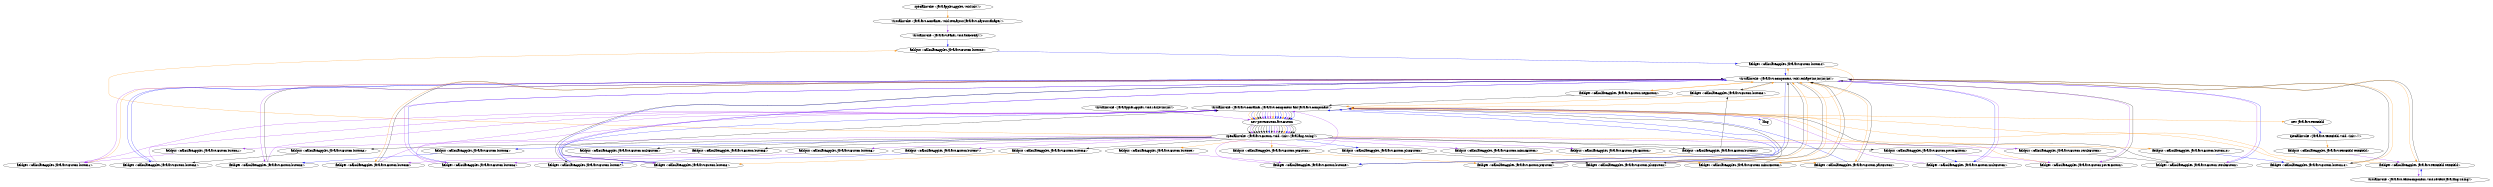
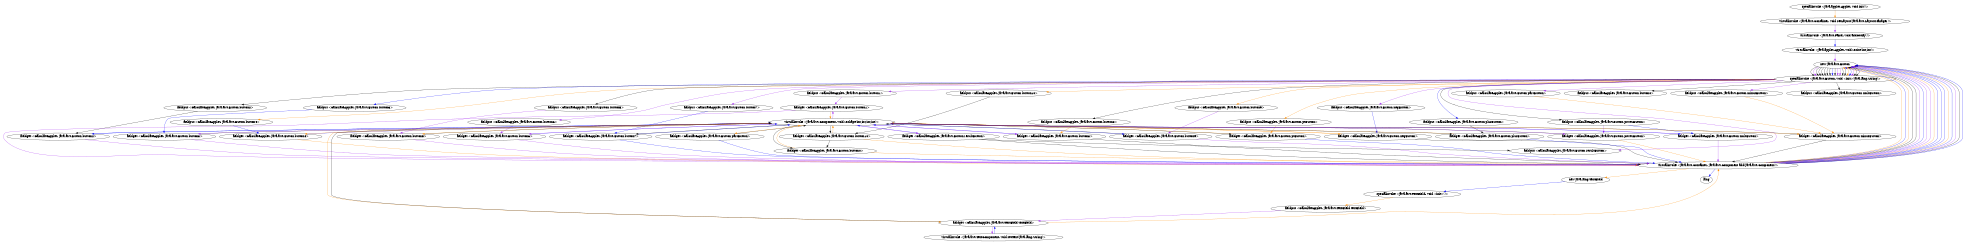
edge "virtualinvoke <java.awt.Panel: void addNotify()>" -> "fieldput <CalculateApplet: java.awt.Button button4>": now "virtualinvoke <java.awt.Panel: void addNotify()>" -> "virtualinvoke <java.applet.Applet: void resize(int,int)>"
node "fieldput <CalculateApplet: java.awt.Button negButton>": added
node "new powerButton.awt.Button": label "new powerButton.awt.Button" -> "new java.awt.Button"
edge "fieldput <CalculateApplet: java.awt.Button button0>" -> "fieldget <CalculateApplet: java.awt.Button button0>": now "fieldget <CalculateApplet: java.awt.Button button10>" -> "fieldget <CalculateApplet: java.awt.Button button0>"
node "new java.awt.TextField": label "new java.awt.TextField" -> "new java.lang.TextField"
edge "fieldput <CalculateApplet: java.awt.Button partButton>" -> "fieldget <CalculateApplet: java.awt.Button partButton>": now "fieldput <CalculateApplet: java.awt.Button partButton>" -> "fieldget <CalculateApplet: java.awt.Button minusButton>"
edge "fieldput <CalculateApplet: java.awt.Button resultButton>" -> "fieldget <CalculateApplet: java.awt.Button resultButton>": reversed
edge "fieldput <CalculateApplet: java.awt.Button button10>" -> "fieldget <CalculateApplet: java.awt.Button button10>": color blue -> black
